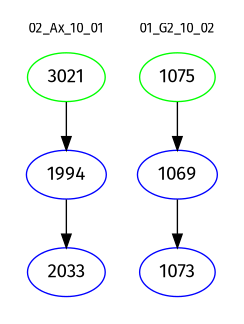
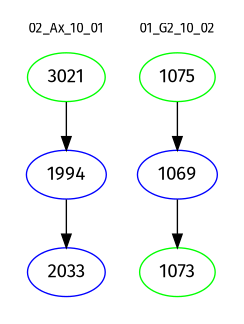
node "1073": color blue -> green
